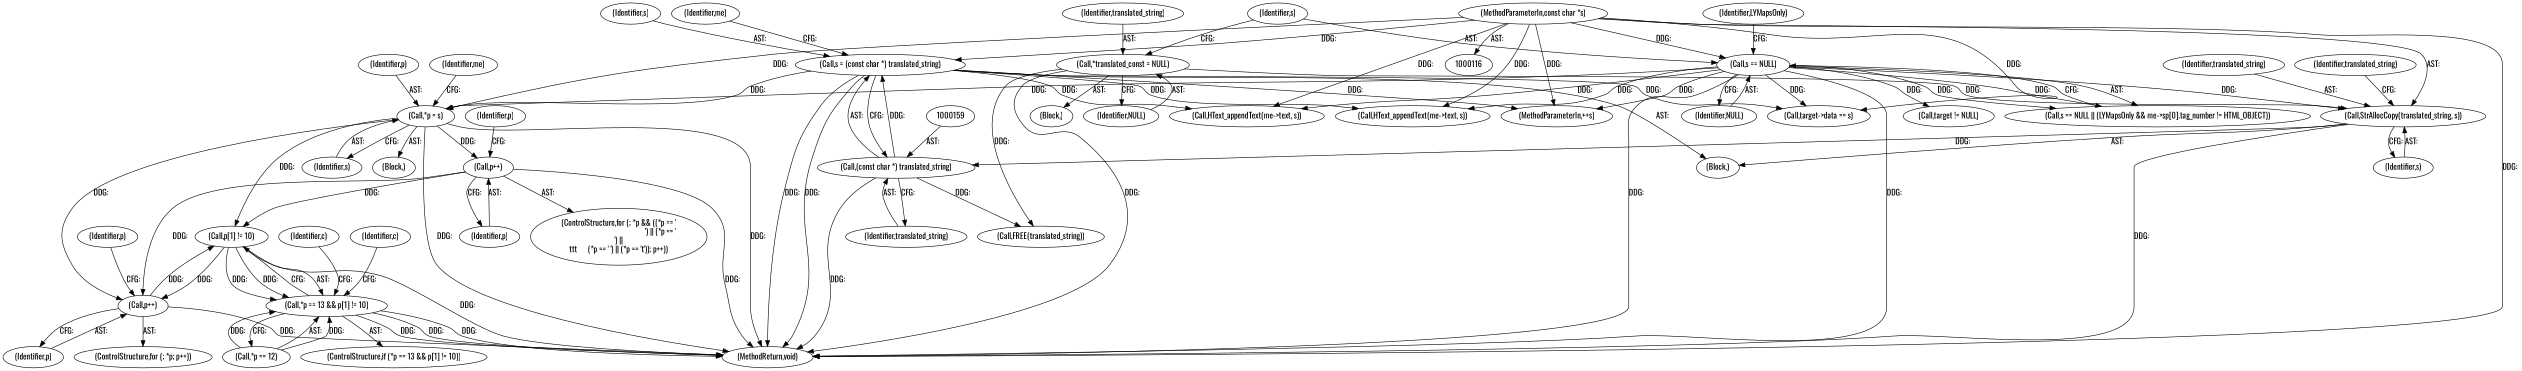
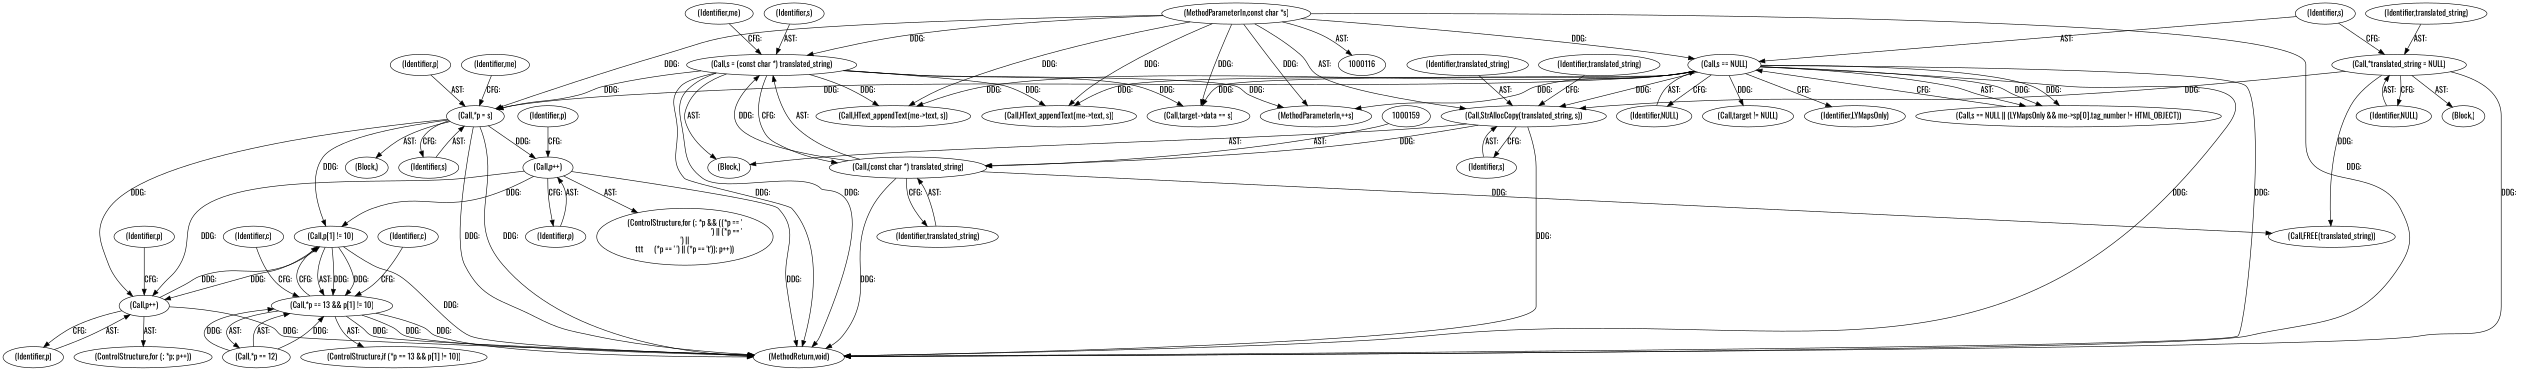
edge "(Identifier,LYMapsOnly)" -> "(Call,s == NULL)": reversed
node "(Call,*translated_const = NULL)": label "(Call,*translated_const = NULL)" -> "(Call,*translated_string = NULL)"
edge "(Call,*p == 13 && p[1] != 10)" -> "(Call,*p == 12)": label "CFG: " -> "AST: "
